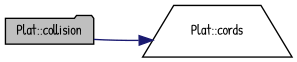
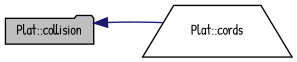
edge "Plat::collision" -> "Plat::cords": reversed
